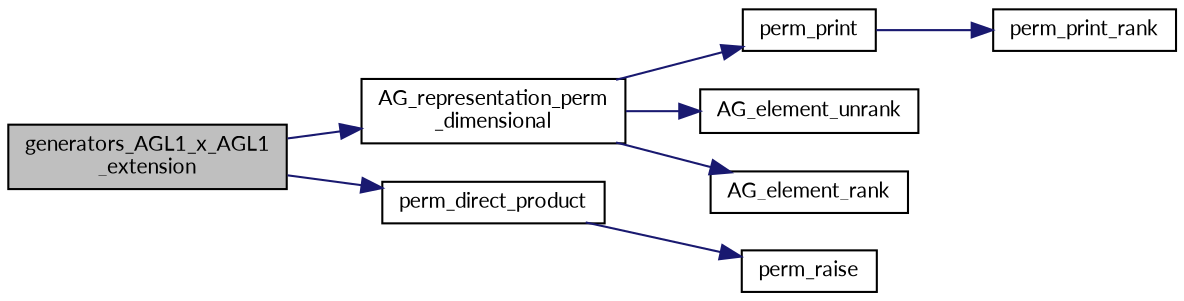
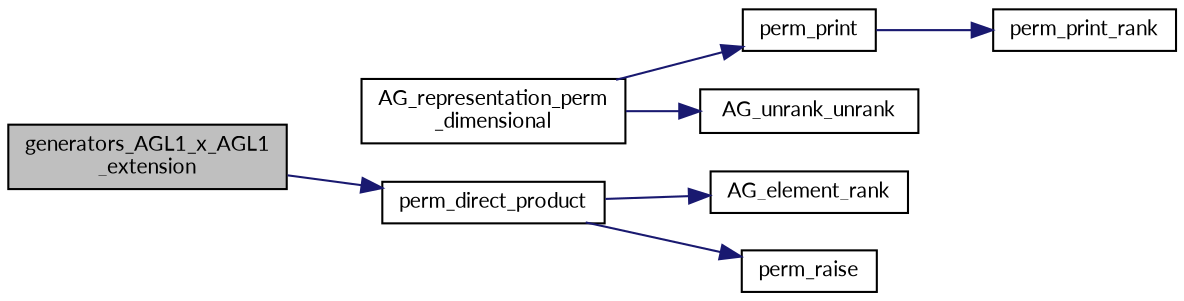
node "AG_element_unrank": label "AG_element_unrank" -> "AG_unrank_unrank"
edge "generators_AGL1_x_AGL1 _extension" -> "AG_representation_perm _dimensional": removed
edge "AG_representation_perm _dimensional" -> "AG_element_rank": now "perm_direct_product" -> "AG_element_rank"
